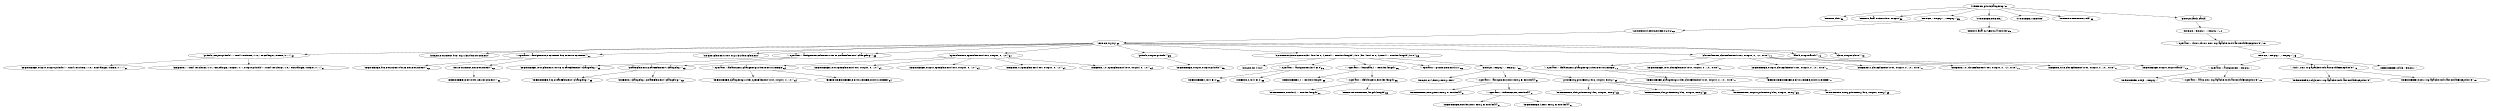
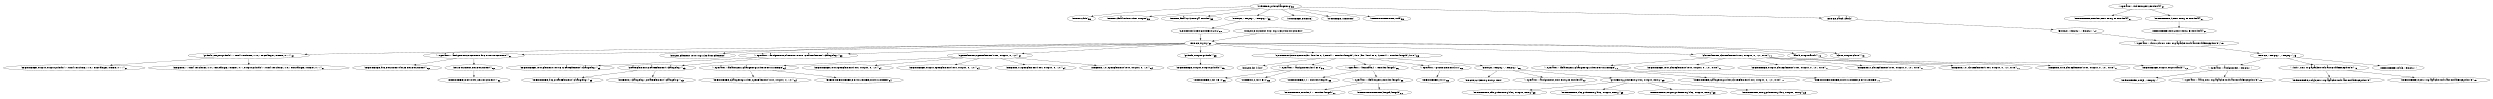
edge "(MODIFIER,PUBLIC)" -> "(PARAM,final CVSEntry[] entries)": now "(METHOD,printChangeLog)" -> "(PARAM,final CVSEntry[] entries)"
edge "(BLOCK,try,try)" -> "(LOCAL,Document doc: org.w3c.dom.Document)": reversed
node "(IDENTIFIER,i,i++)": added
edge "(<operator>.assignment,ANY entry = entries[i])" -> "(<operator>.indexAccess,entries[i])": removed
edge "(<operator>.assignment,ANY entry = entries[i])" -> "(IDENTIFIER,entry,ANY entry = entries[i])": now "(IDENTIFIER,i,ANY entry = entries[i])" -> "(IDENTIFIER,entry,ANY entry = entries[i])"
